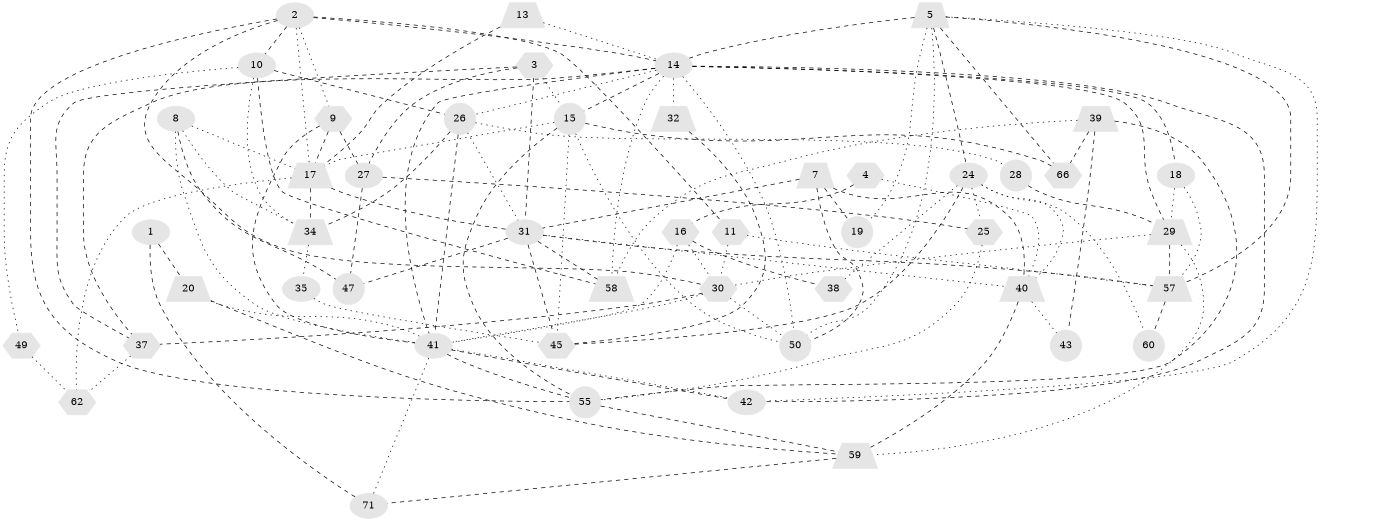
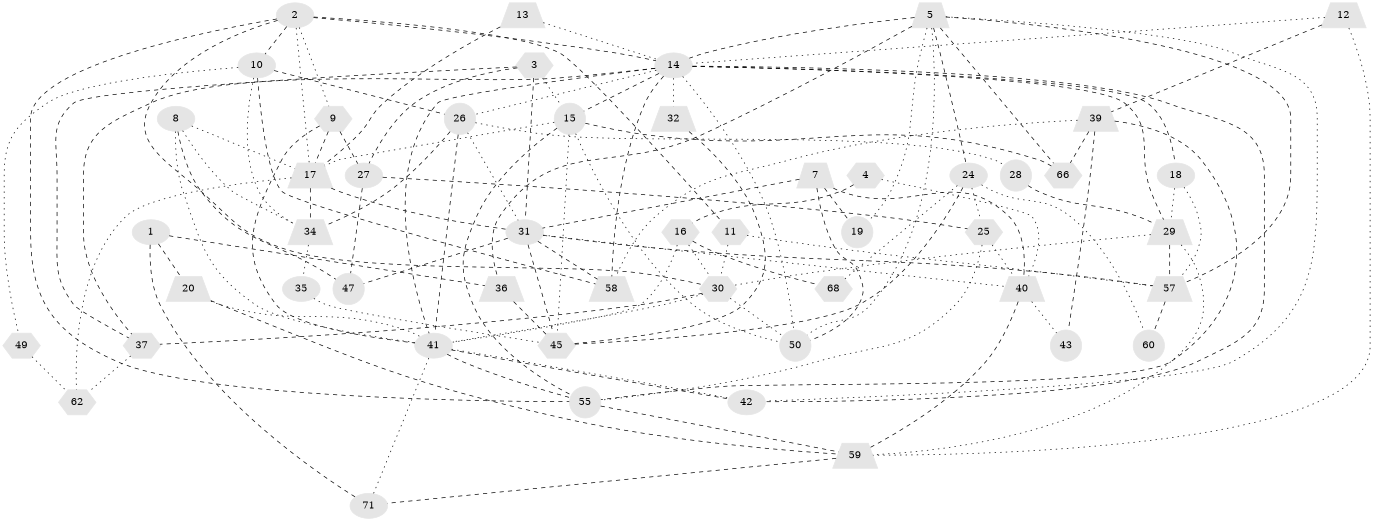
node "12": added
edge "14" -- "58": style dotted -> dashed
edge "24" -- "40": now "25" -- "40"
node "36": added
node "38": label "38" -> "68"
